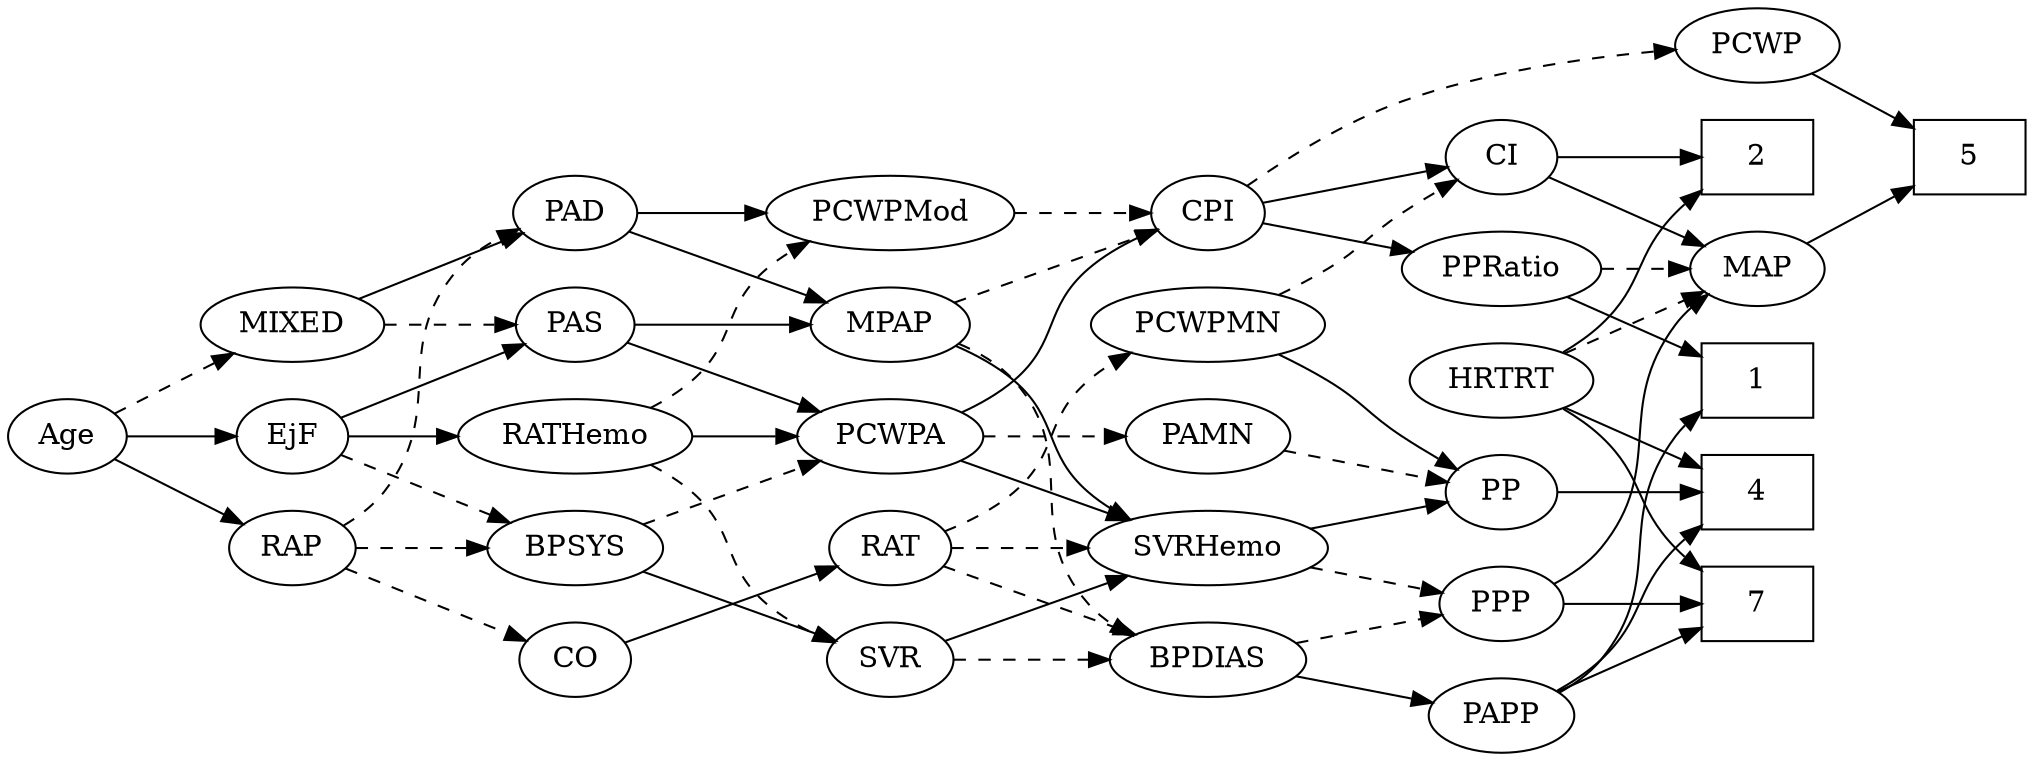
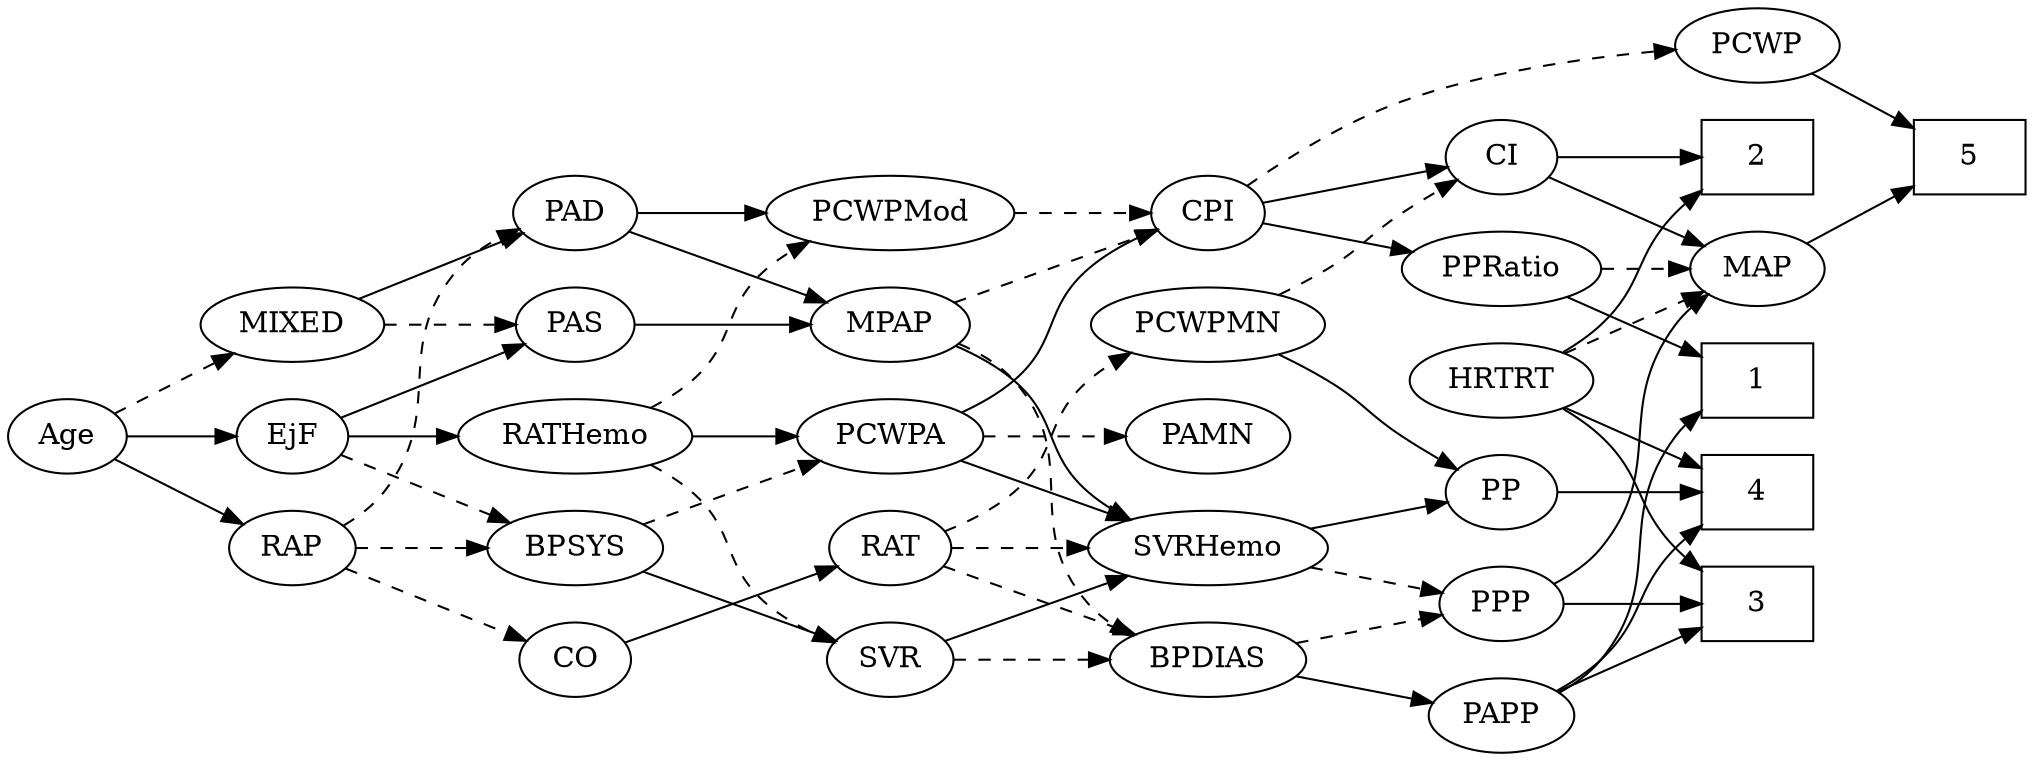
edge "PAS" -> "PCWPA": removed
edge "PAMN" -> "PP": removed
node "7": label "7" -> "3"
